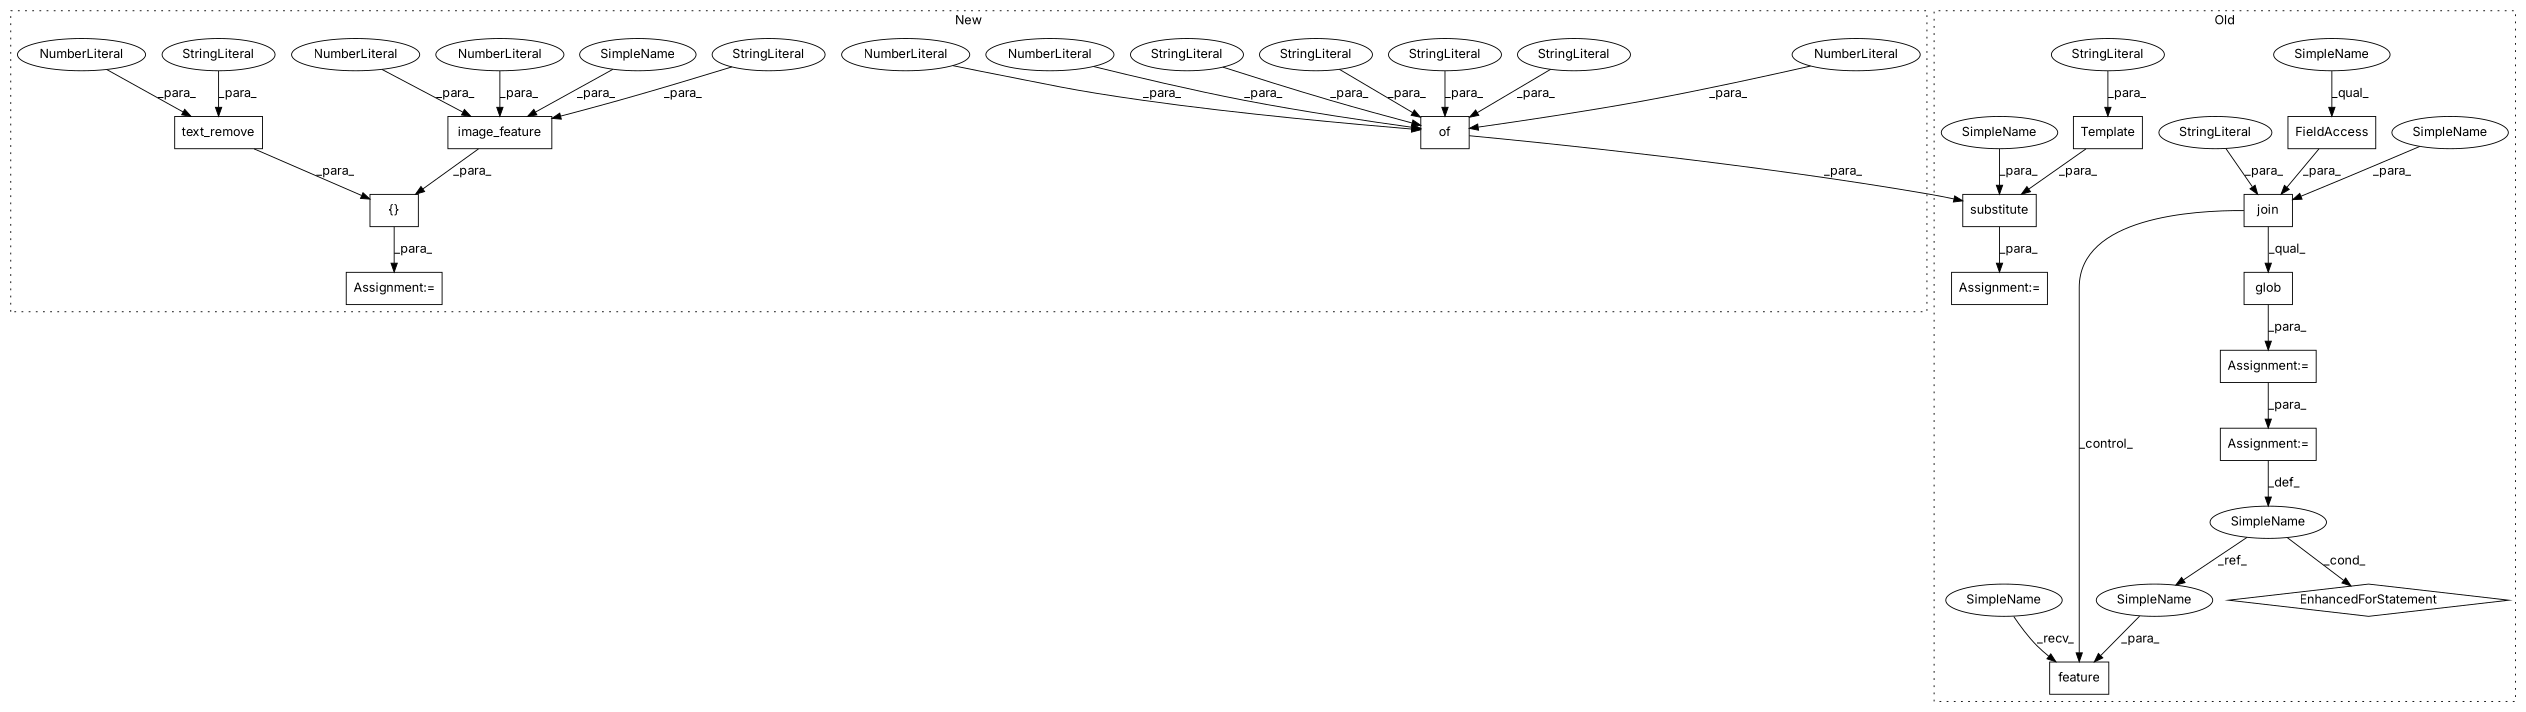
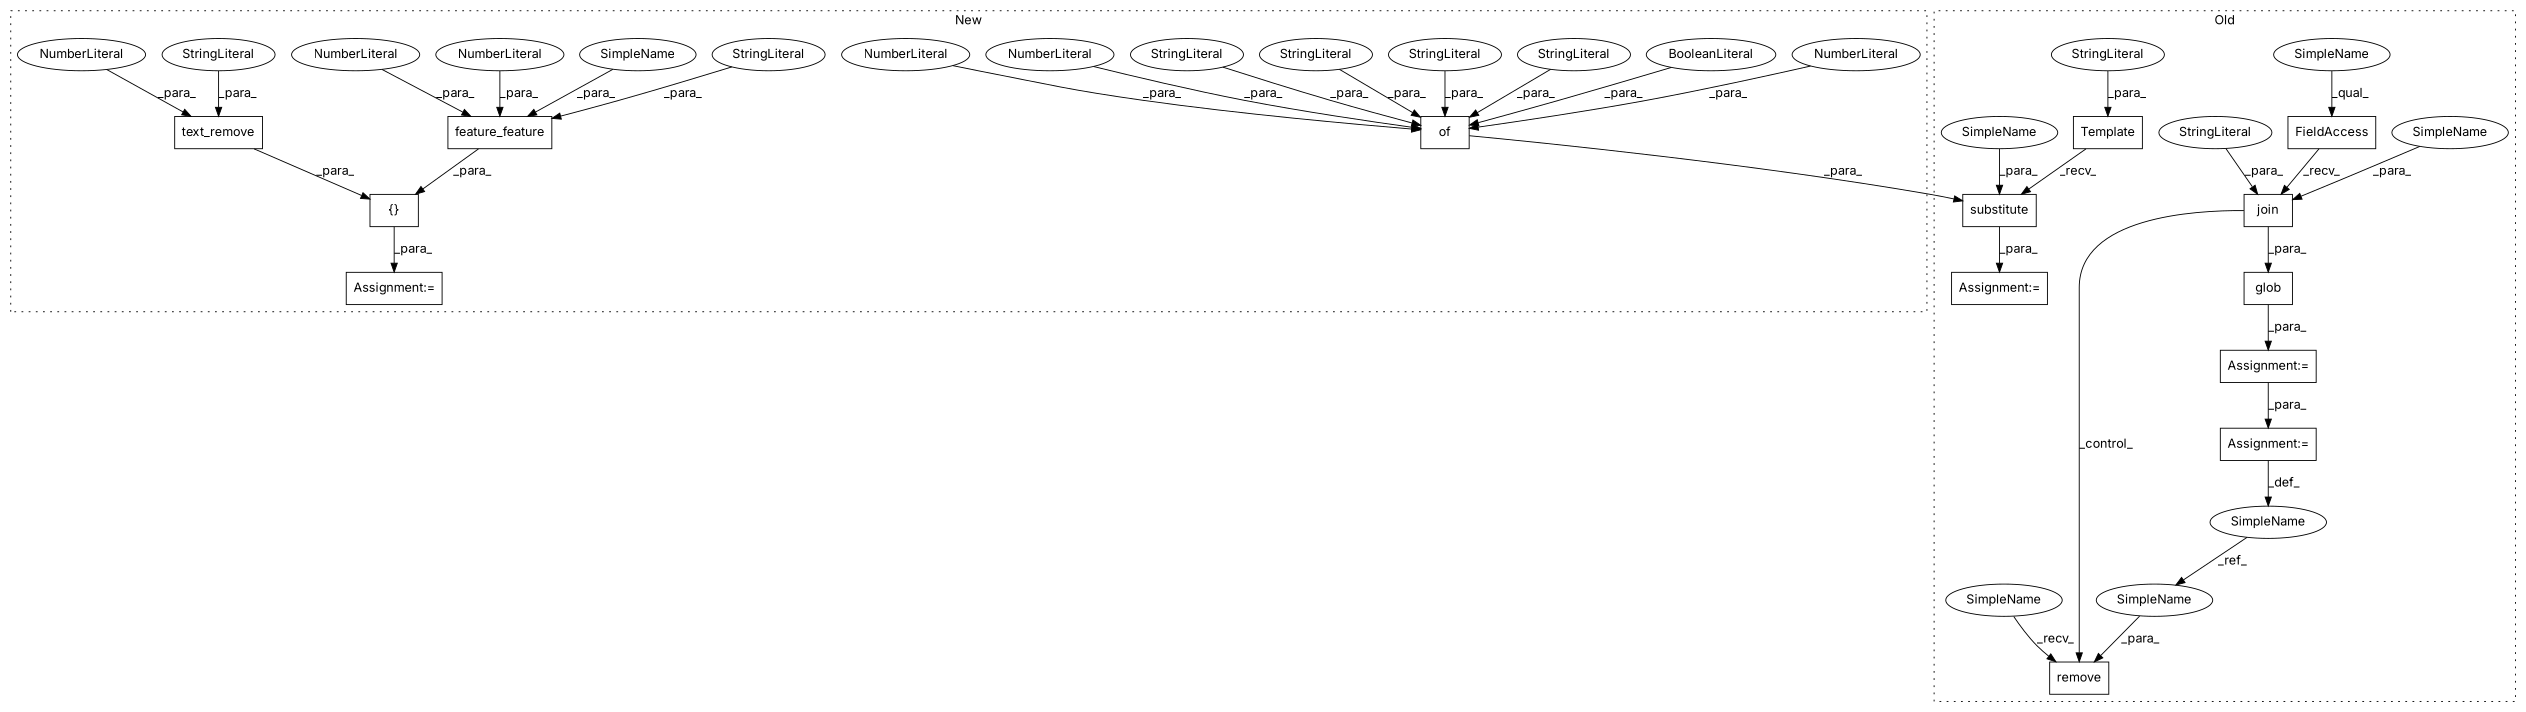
node "BooleanLiteral": added
node "image_feature": label "image_feature" -> "feature_feature"
edge "Template" -> "substitute": label "_para_" -> "_recv_"
edge "FieldAccess" -> "join": label "_para_" -> "_recv_"
edge "join" -> "glob": label "_qual_" -> "_para_"
node "EnhancedForStatement": removed
node "feature": label "feature" -> "remove"
